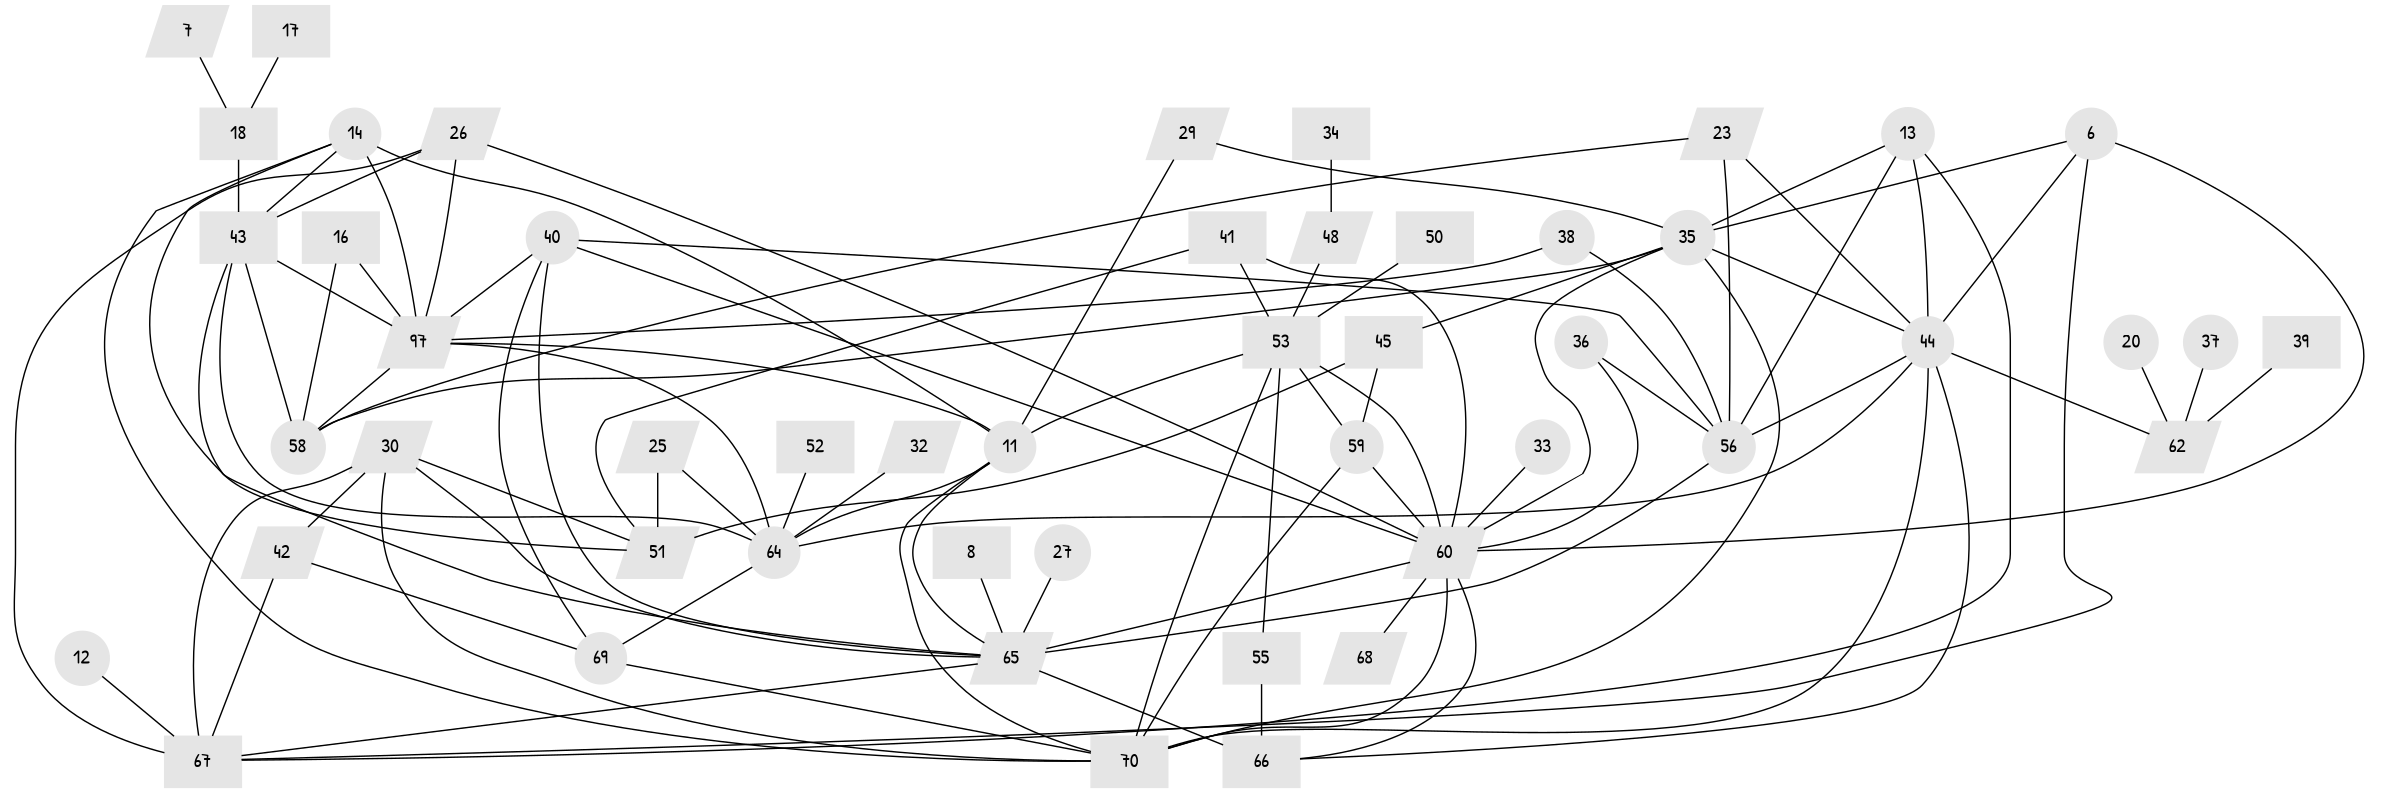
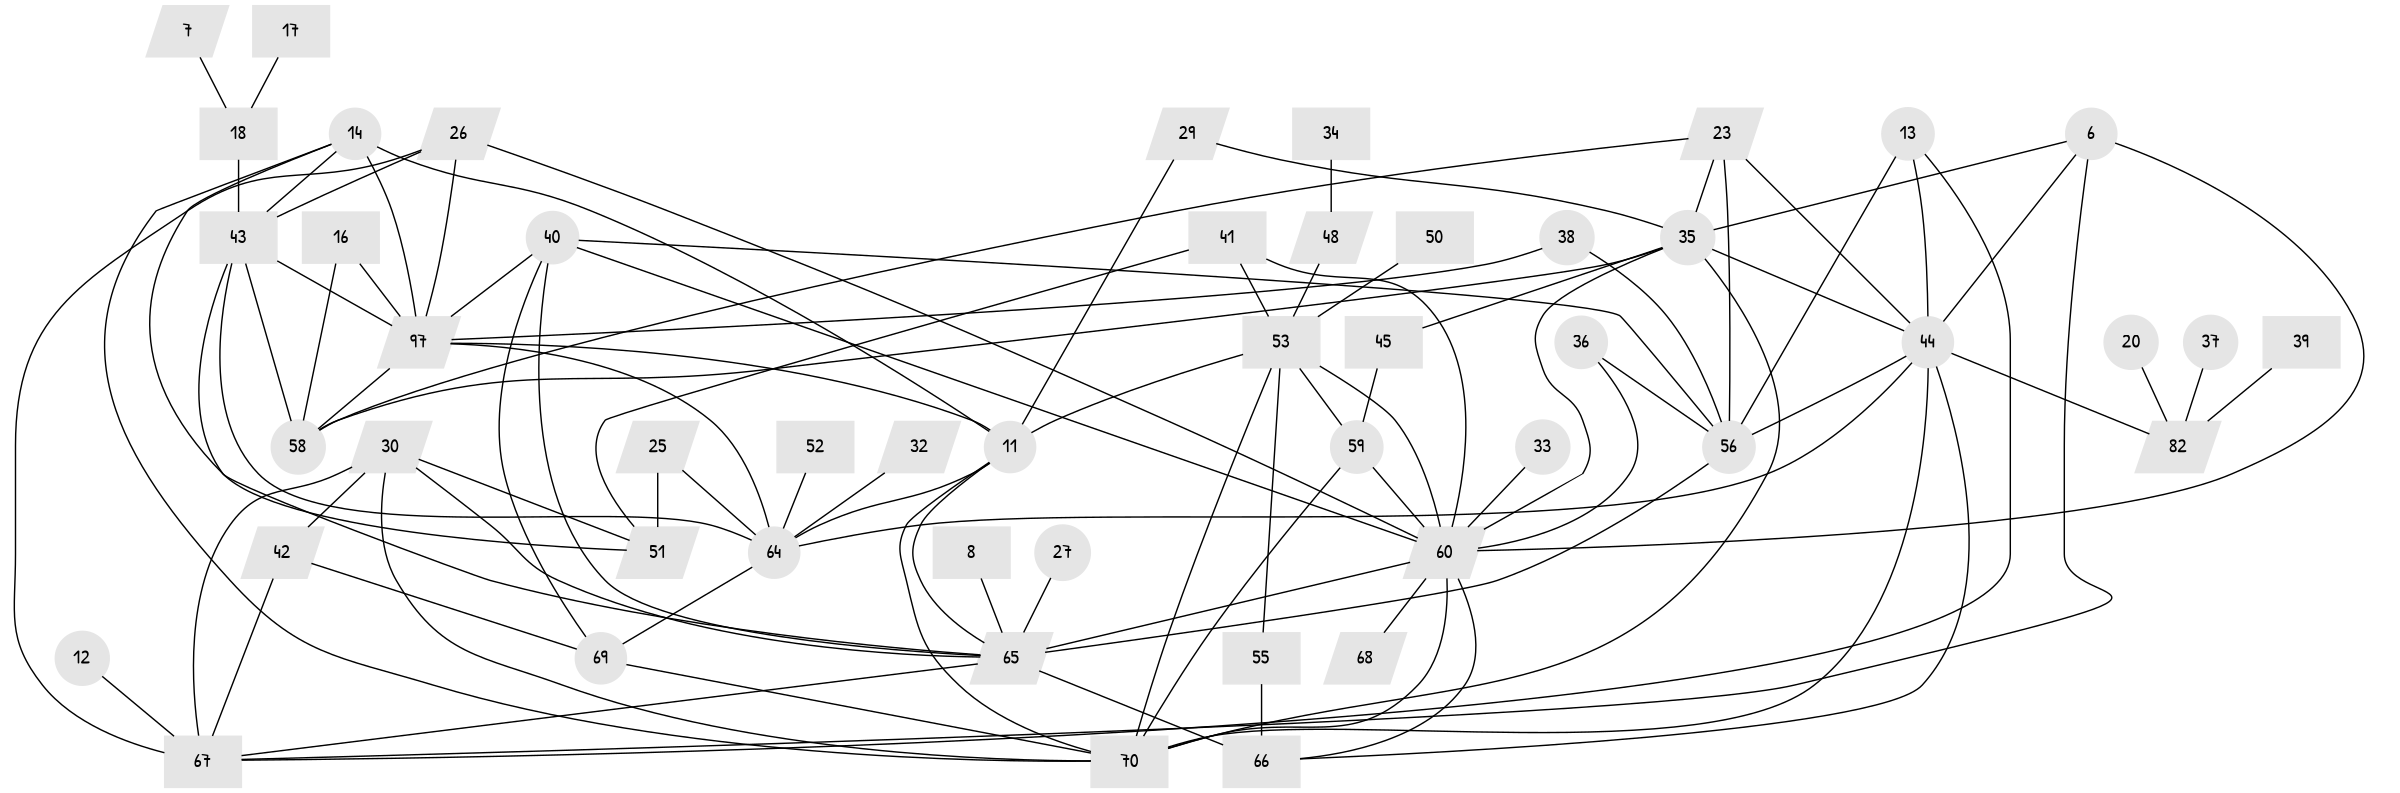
edge "13" -- "35": now "23" -- "35"
node "62": label "62" -> "82"
edge "45" -- "51": removed
